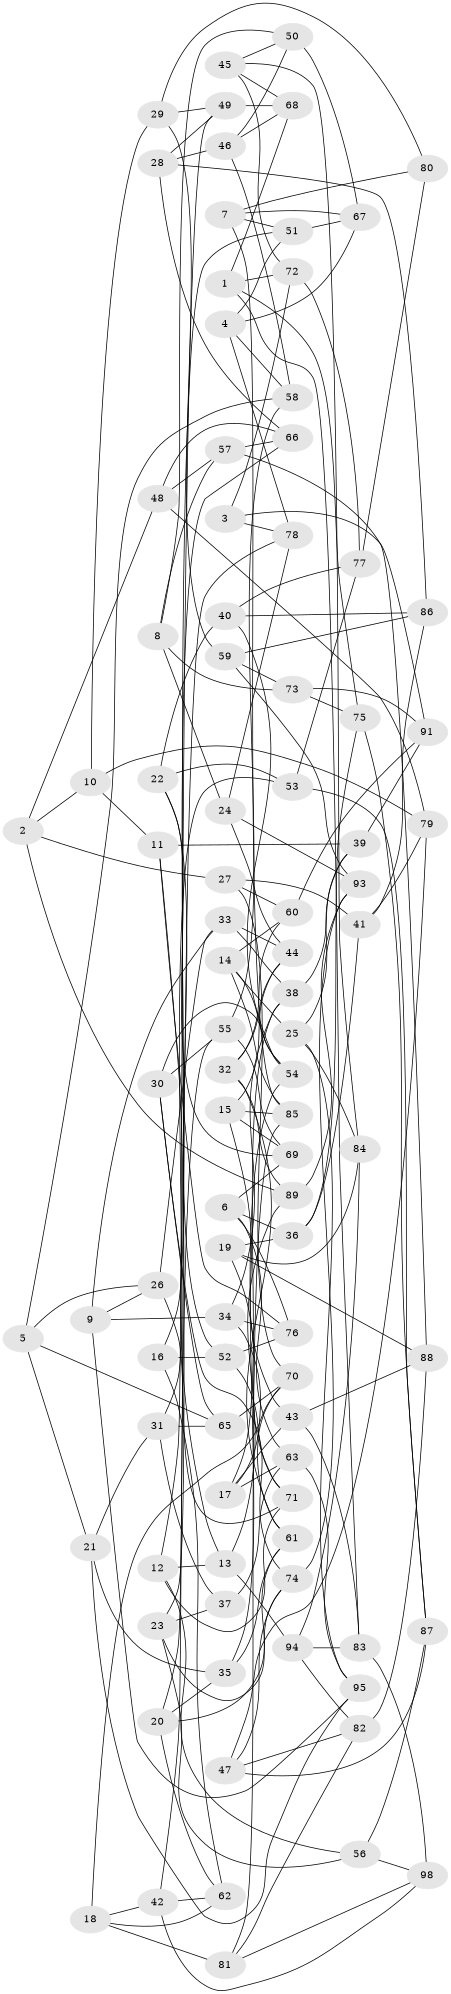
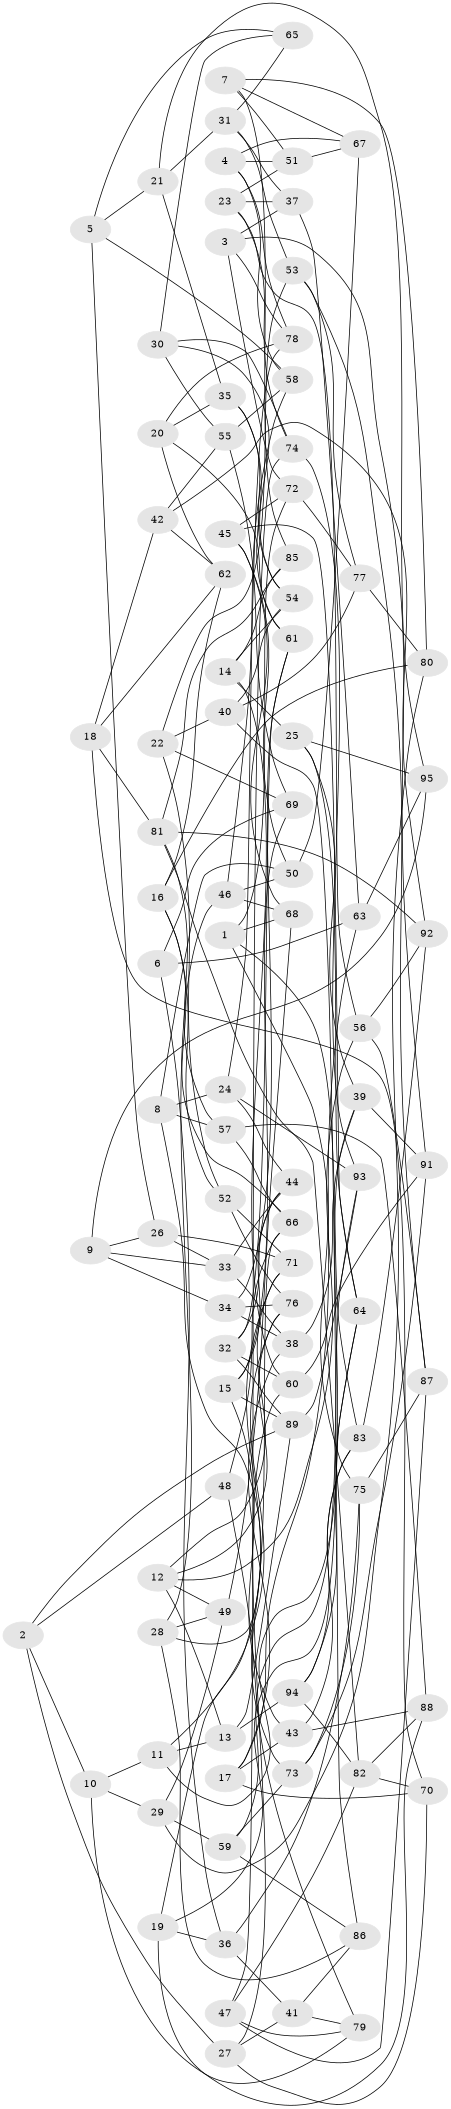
edge "37" -- "3": added
edge "57" -- "48": now "57" -- "81"
edge "80" -- "16": added
edge "15" -- "85": now "15" -- "89"
node "84": label "84" -> "64"
edge "6" -- "76": now "12" -- "76"
edge "70" -- "65": now "70" -- "82"
node "98": label "98" -> "92"
